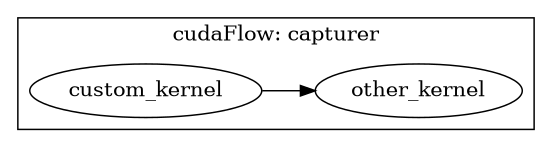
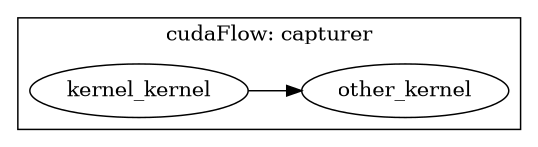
node "custom_kernel": label "custom_kernel" -> "kernel_kernel"
